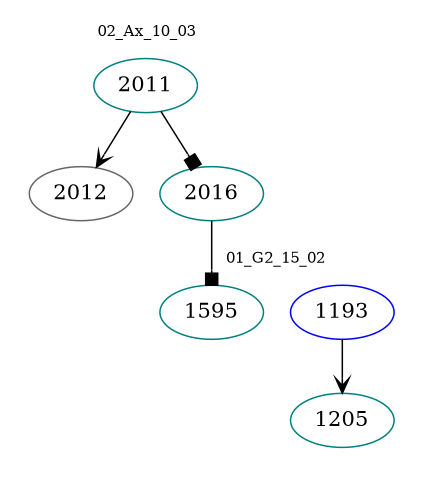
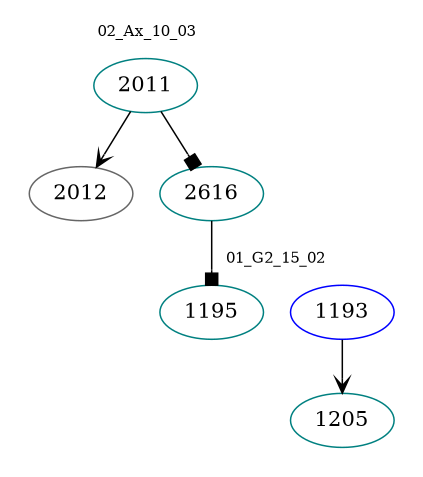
node "2016": label "2016" -> "2616"
node "1595": label "1595" -> "1195"
